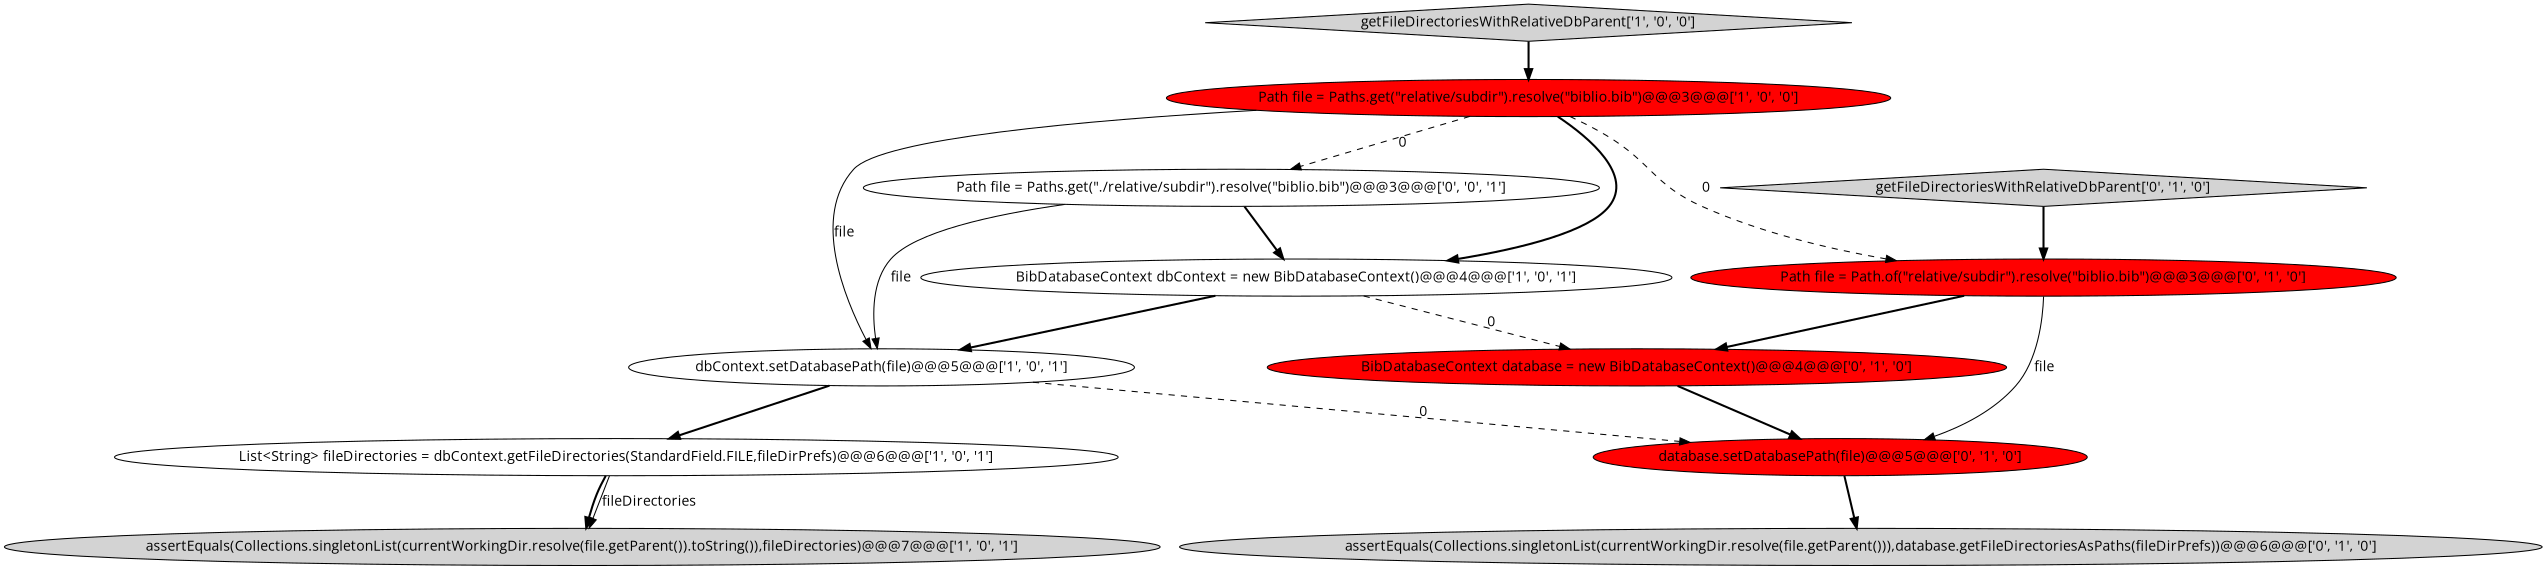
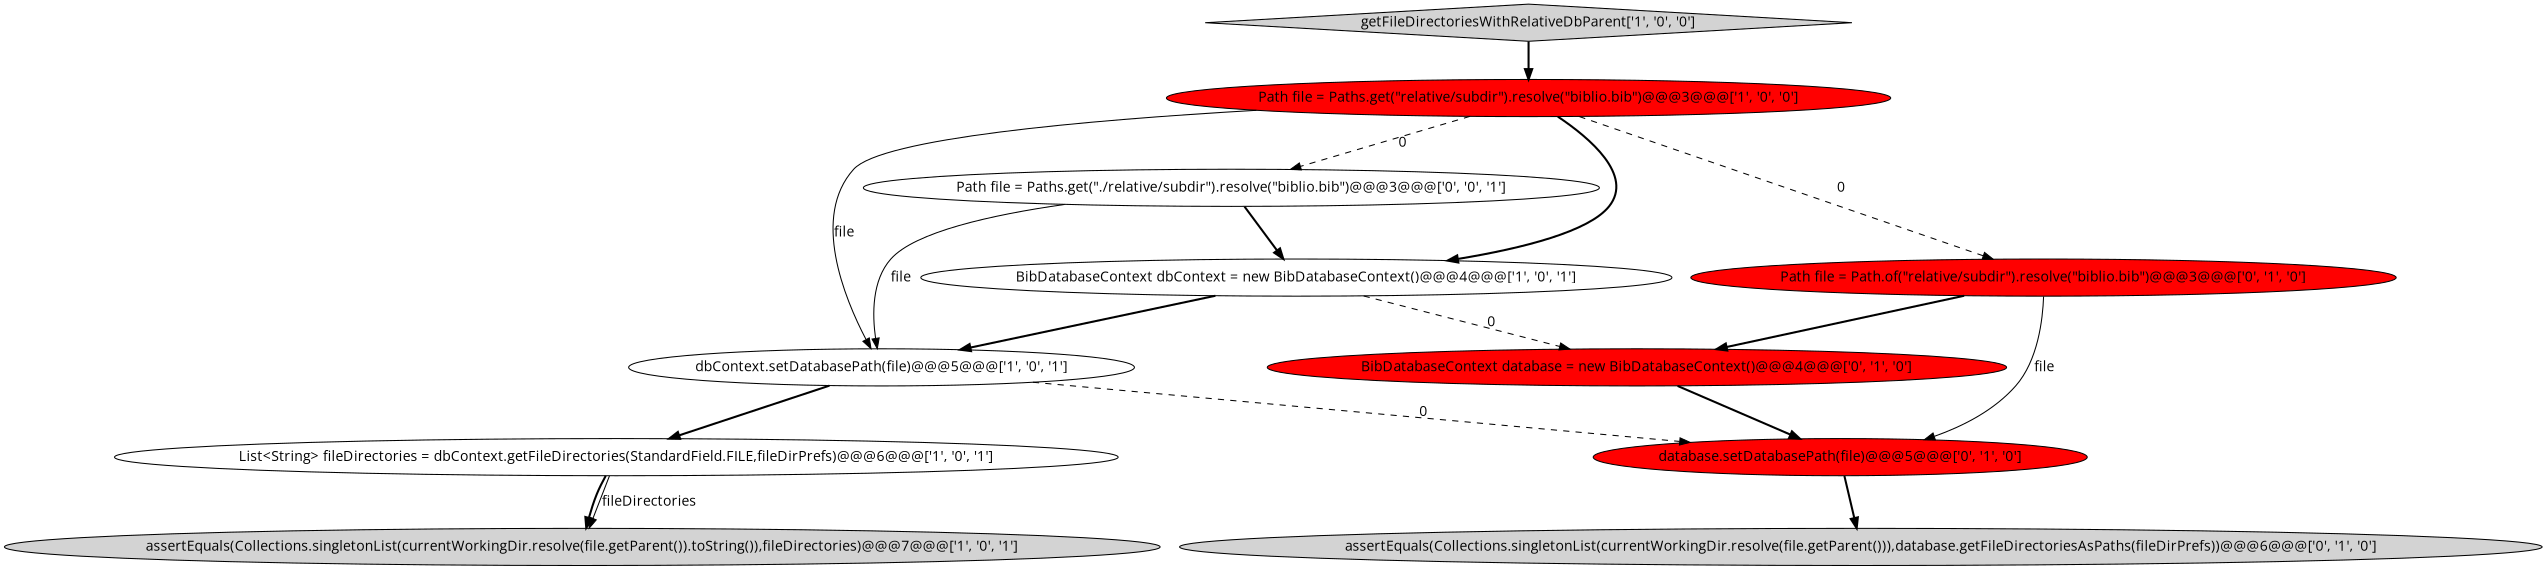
node "getFileDirectoriesWithRelativeDbParent['0', '1', '0']": removed
